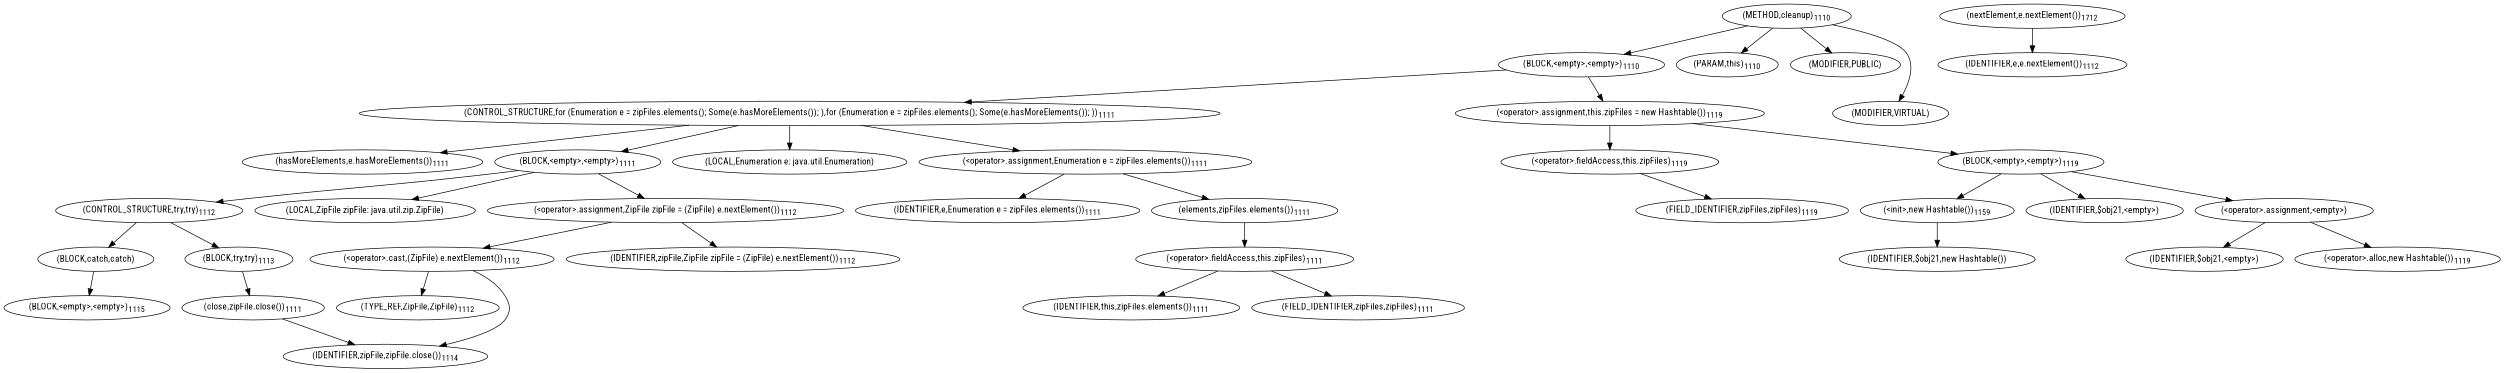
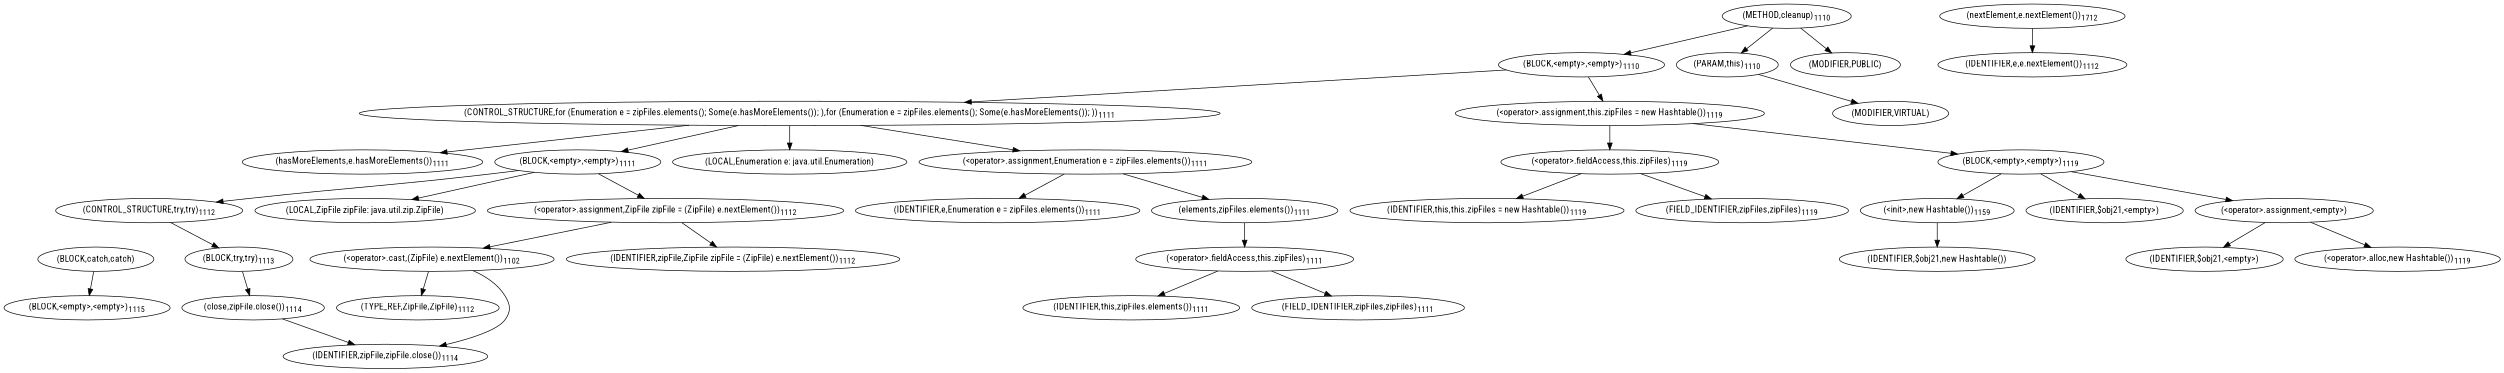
edge "(METHOD,cleanup)" -> "(MODIFIER,VIRTUAL)": now "(PARAM,this)" -> "(MODIFIER,VIRTUAL)"
node "(IDENTIFIER,this,this.zipFiles = new Hashtable())": added
edge "(CONTROL_STRUCTURE,try,try)" -> "(BLOCK,catch,catch)": removed
node "(<operator>.cast,(ZipFile) e.nextElement())": text "1112" -> "1102"
node "(close,zipFile.close())": text "1111" -> "1114"
